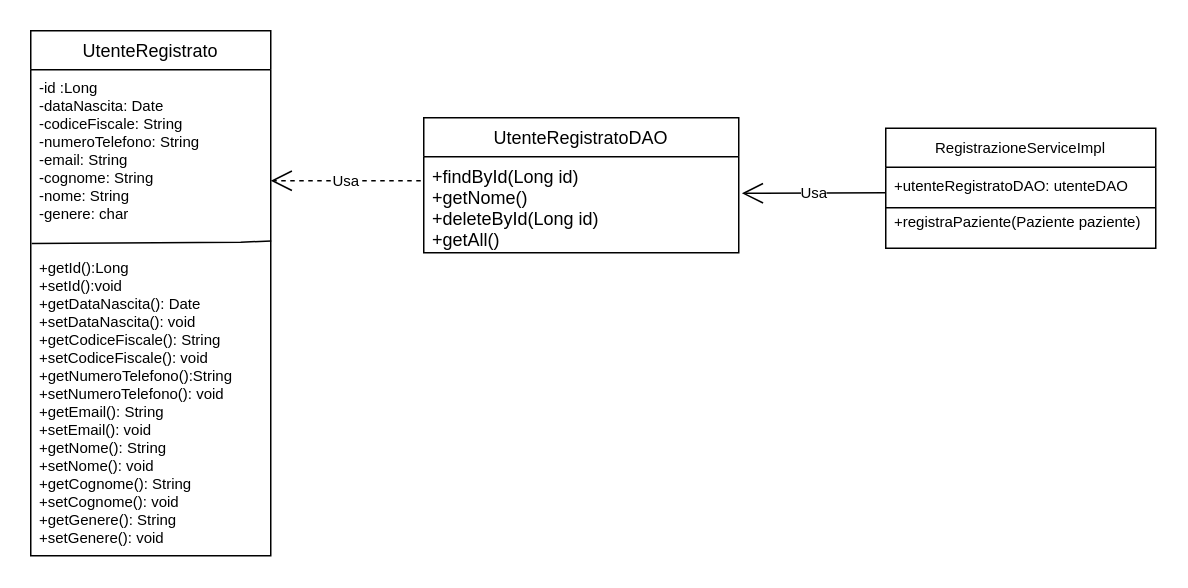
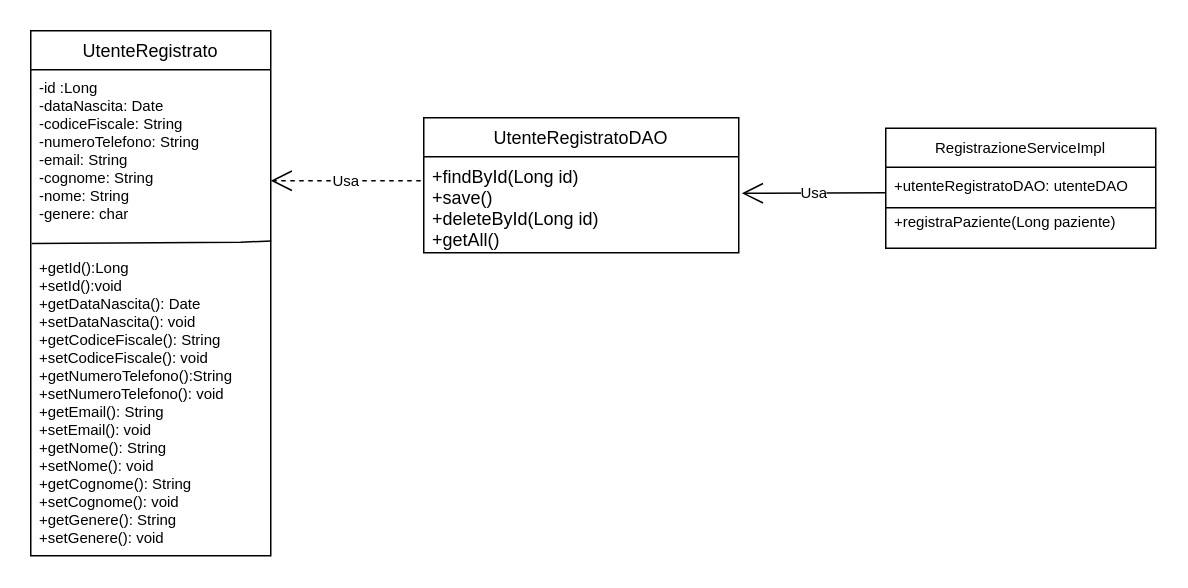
node "+findById(Long id) +getNome() +deleteById(Long id) +getAll()": label "+findById(Long id) +getNome() +deleteById(Long id) +getAll()" -> "+findById(Long id) +save() +deleteById(Long id) +getAll()"
node "+utenteRegistratoDAO: utenteDAO +registraPaziente(Paziente paziente)": label "+utenteRegistratoDAO: utenteDAO +registraPaziente(Paziente paziente)" -> "+utenteRegistratoDAO: utenteDAO +registraPaziente(Long paziente)"
